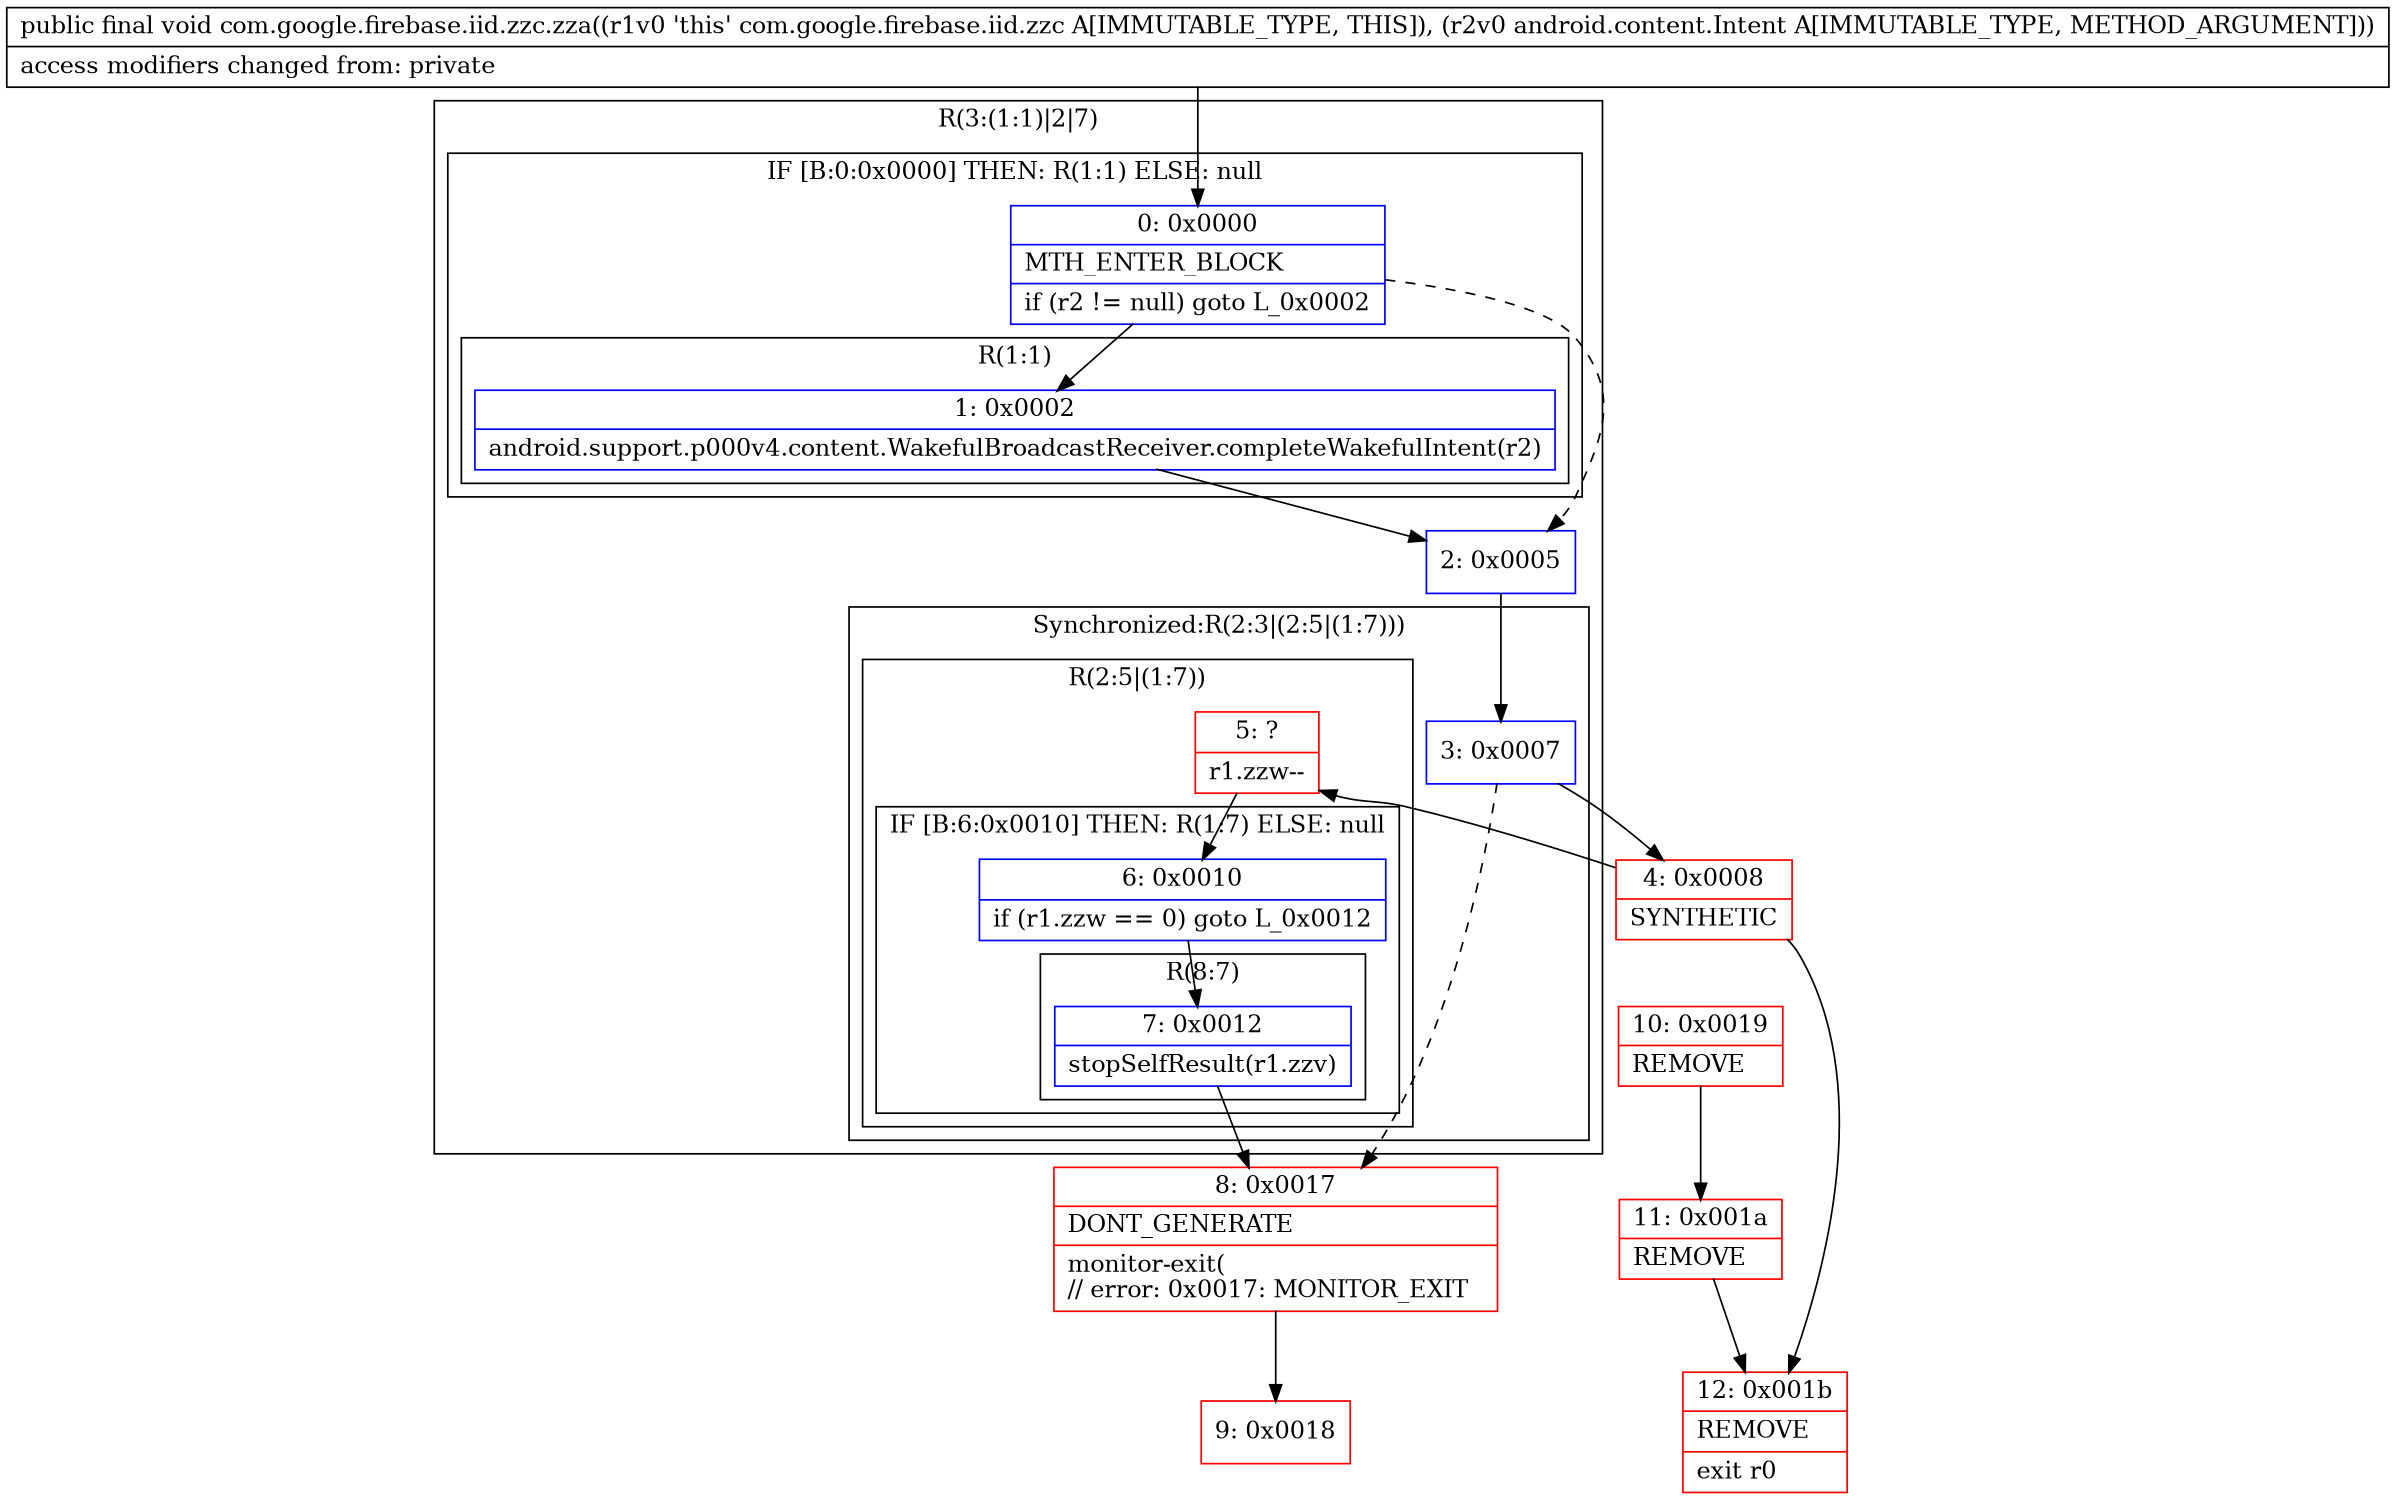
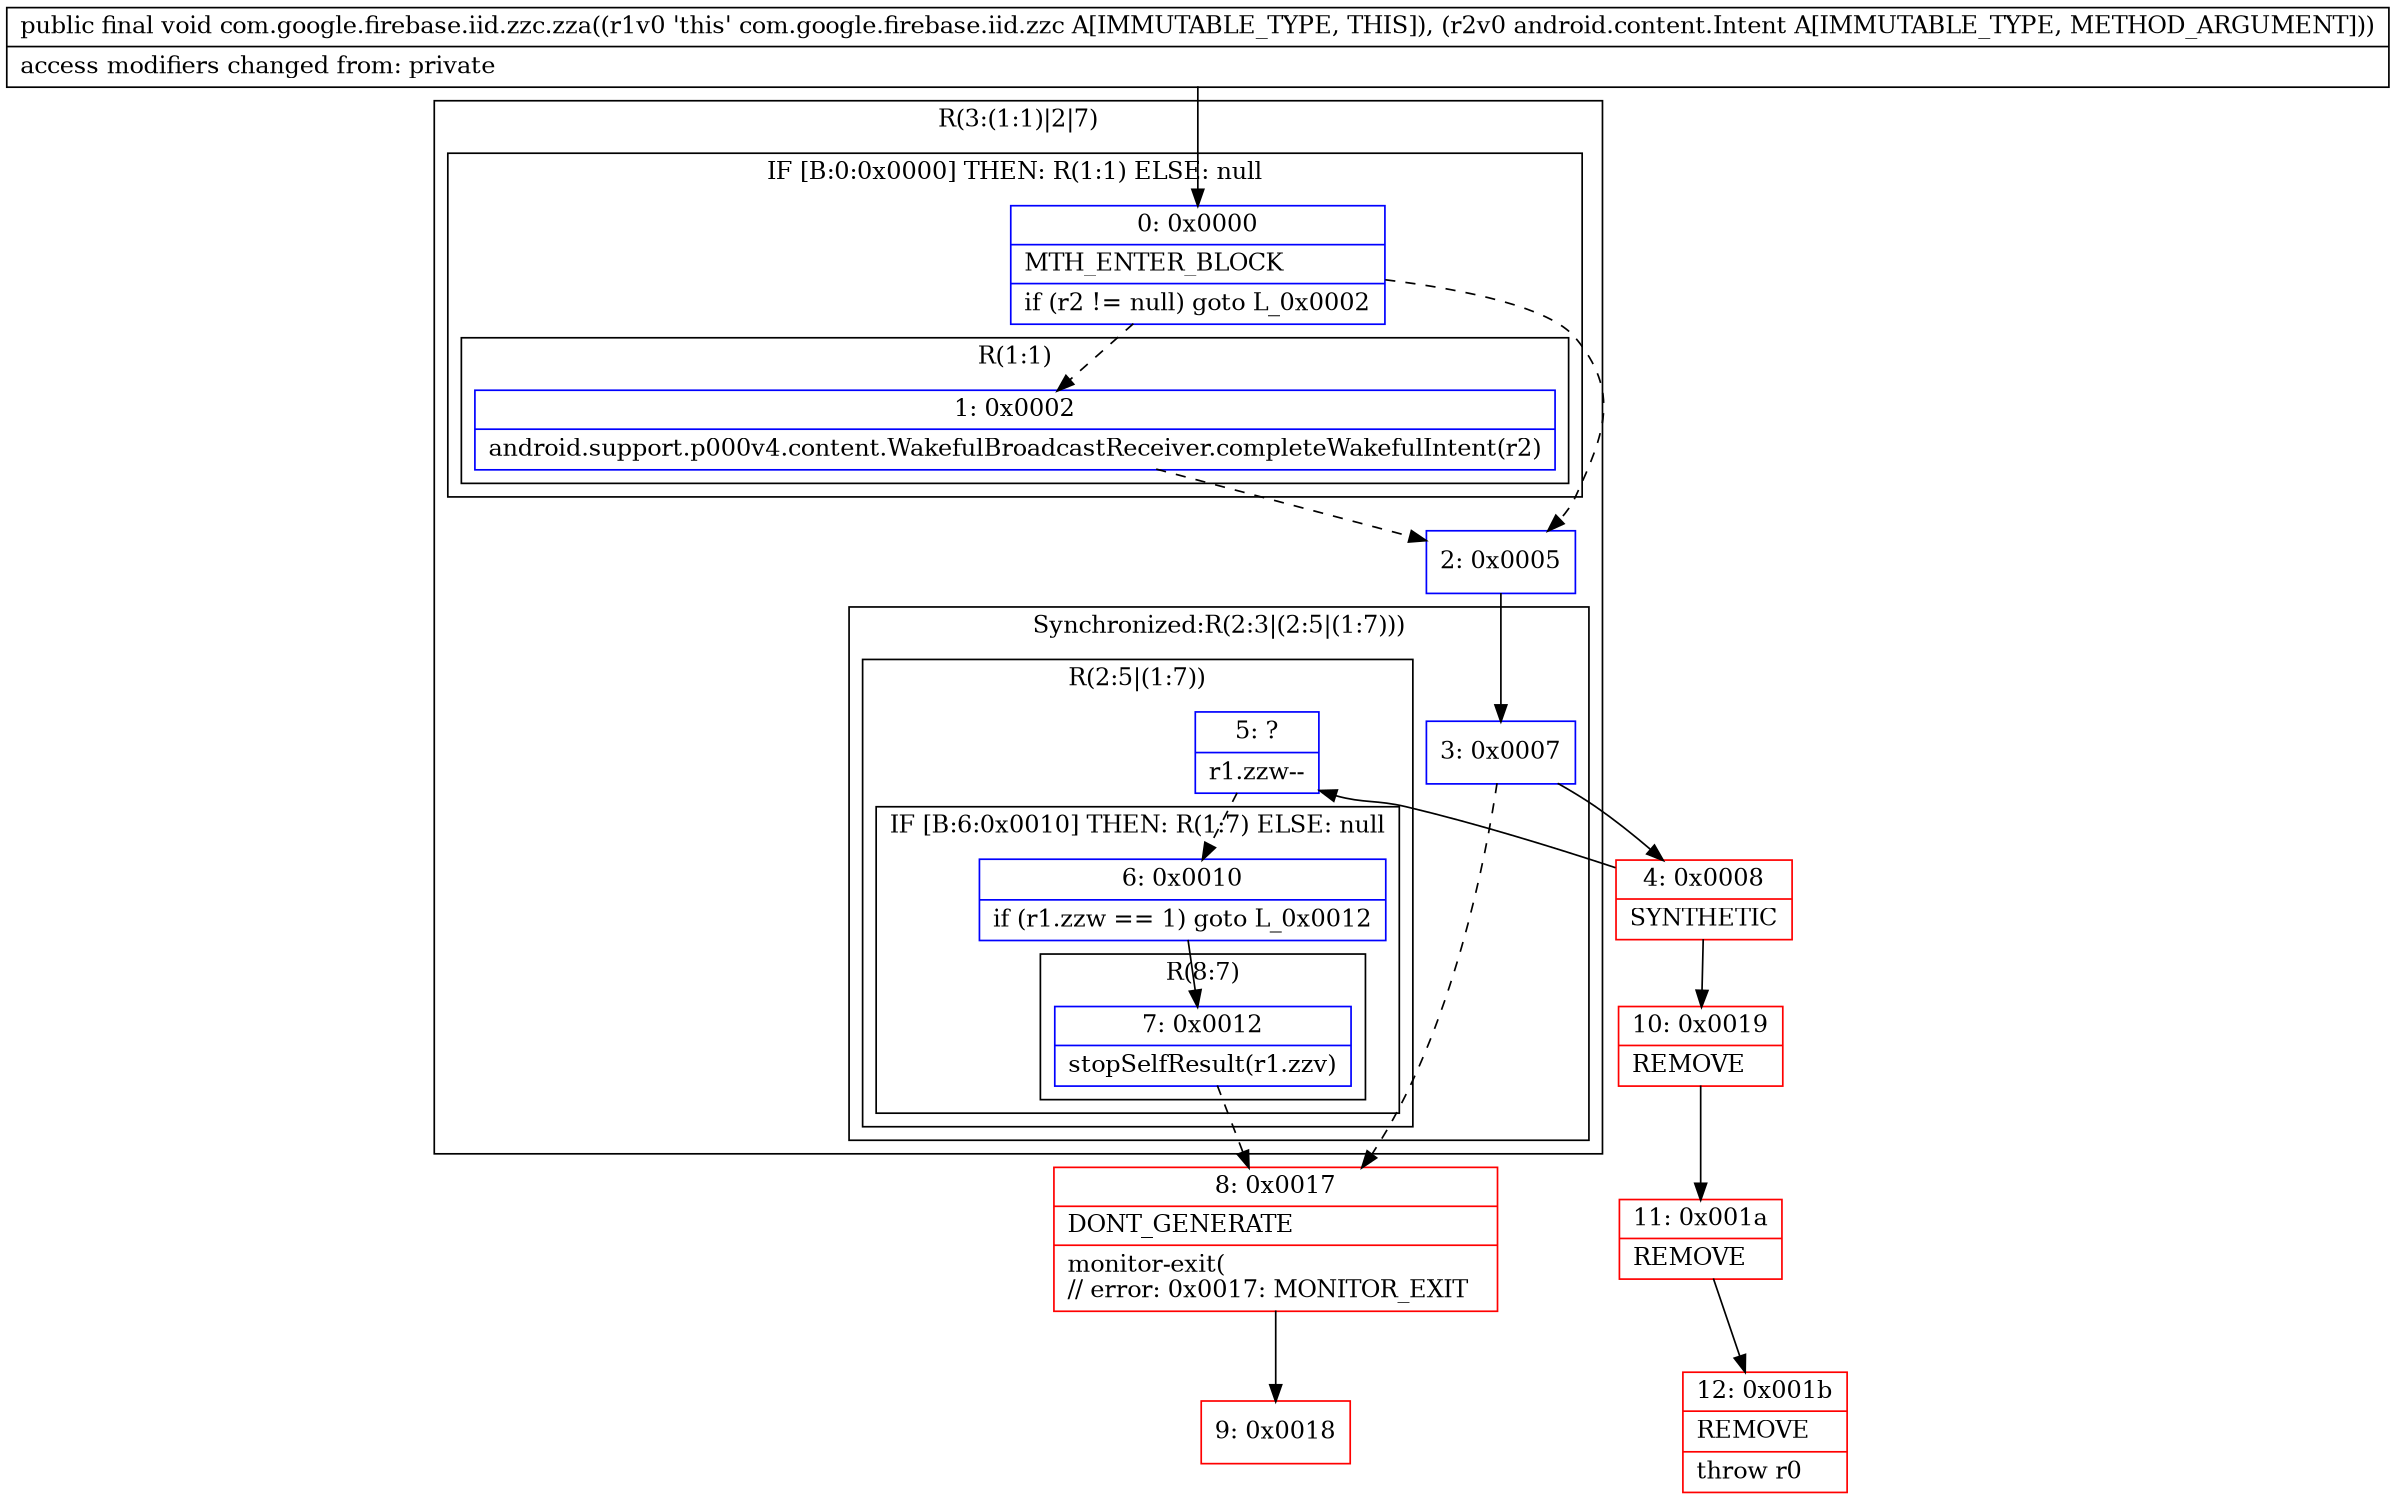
edge "0: 0x0000" -> "1: 0x0002": style solid -> dashed
edge "1: 0x0002" -> "2: 0x0005": style solid -> dashed
node "5: ?": color red -> blue
edge "5: ?" -> "6: 0x0010": style solid -> dashed
node "6: 0x0010": text "if (r1.zzw == 0) goto L_0x0012" -> "if (r1.zzw == 1) goto L_0x0012"
edge "7: 0x0012" -> "8: 0x0017": style solid -> dashed
edge "4: 0x0008" -> "12: 0x001b": now "4: 0x0008" -> "10: 0x0019"
node "12: 0x001b": text "exit r0" -> "throw r0"
